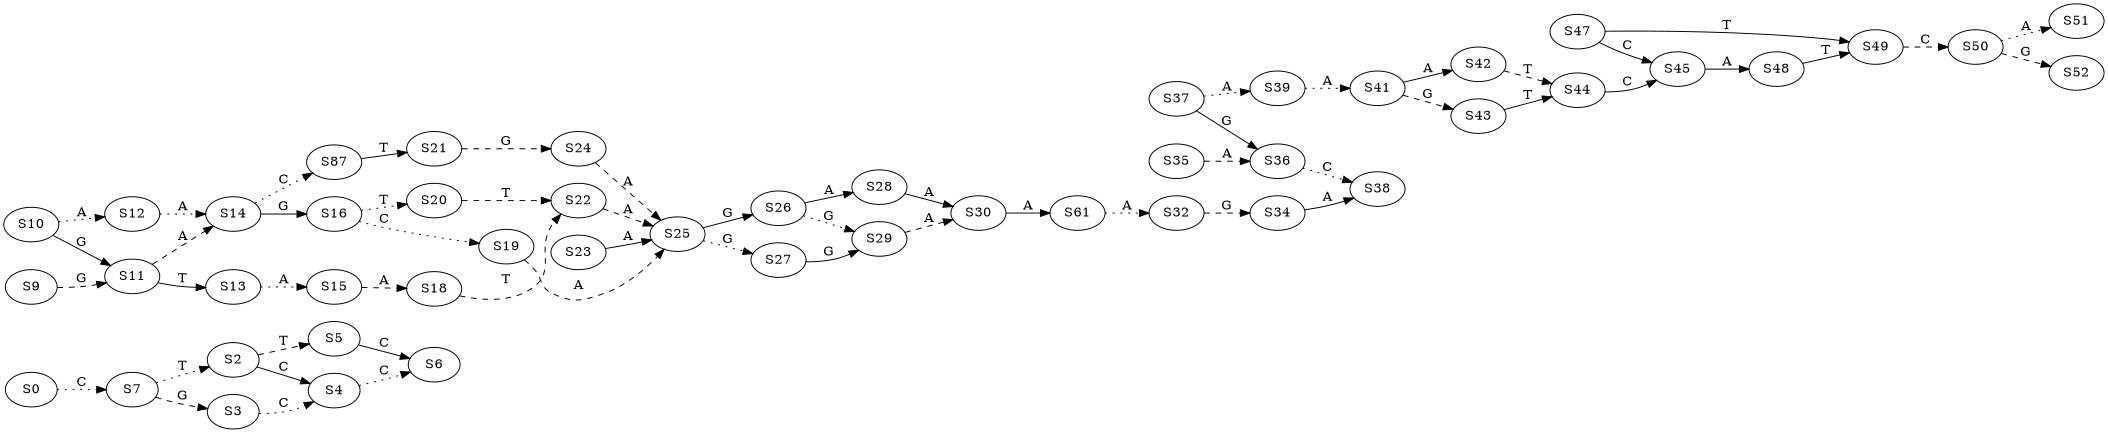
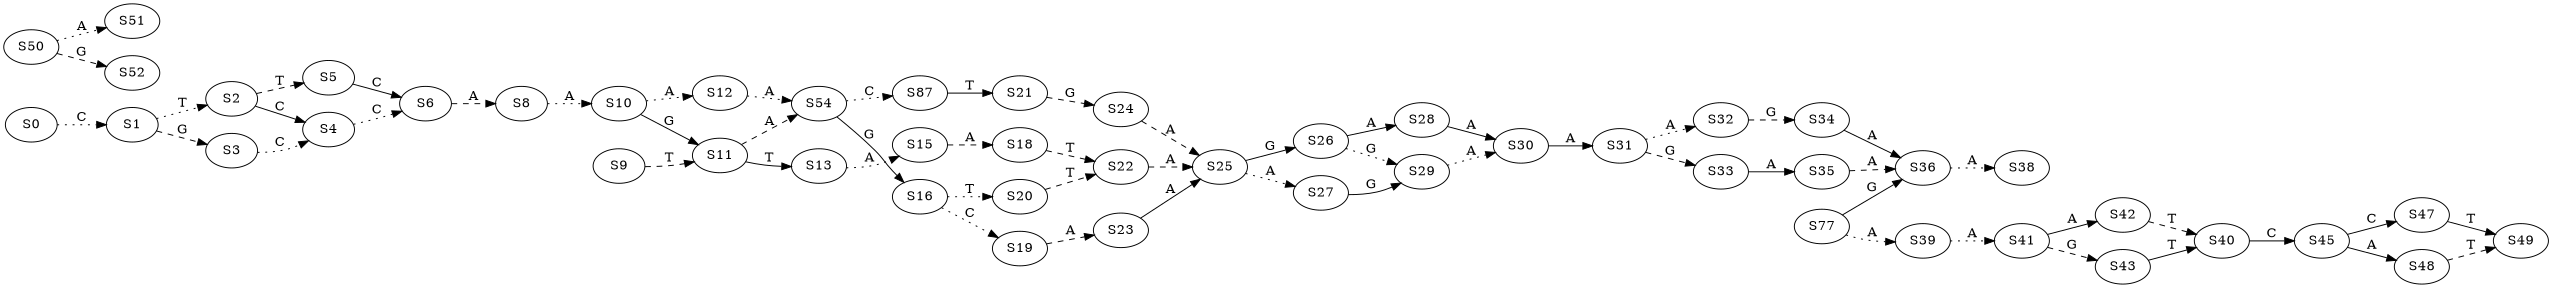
edge "S49" -> "S50": removed, label "C"
edge "S47" -> "S45": reversed
edge "S48" -> "S49": style solid -> dashed
node "S44": label "S44" -> "S40"
node "S37": label "S37" -> "S77"
node "S8": added
edge "S36" -> "S38": label "C" -> "A"
node "S33": added
edge "S34" -> "S38": now "S34" -> "S36"
node "S61": label "S61" -> "S31"
node "S14": label "S14" -> "S54"
edge "S29" -> "S30": style dashed -> dotted
edge "S25" -> "S27": label "G" -> "A"
edge "S9" -> "S11": label "G" -> "T"
edge "S19" -> "S25": now "S19" -> "S23"
node "S7": label "S7" -> "S1"
